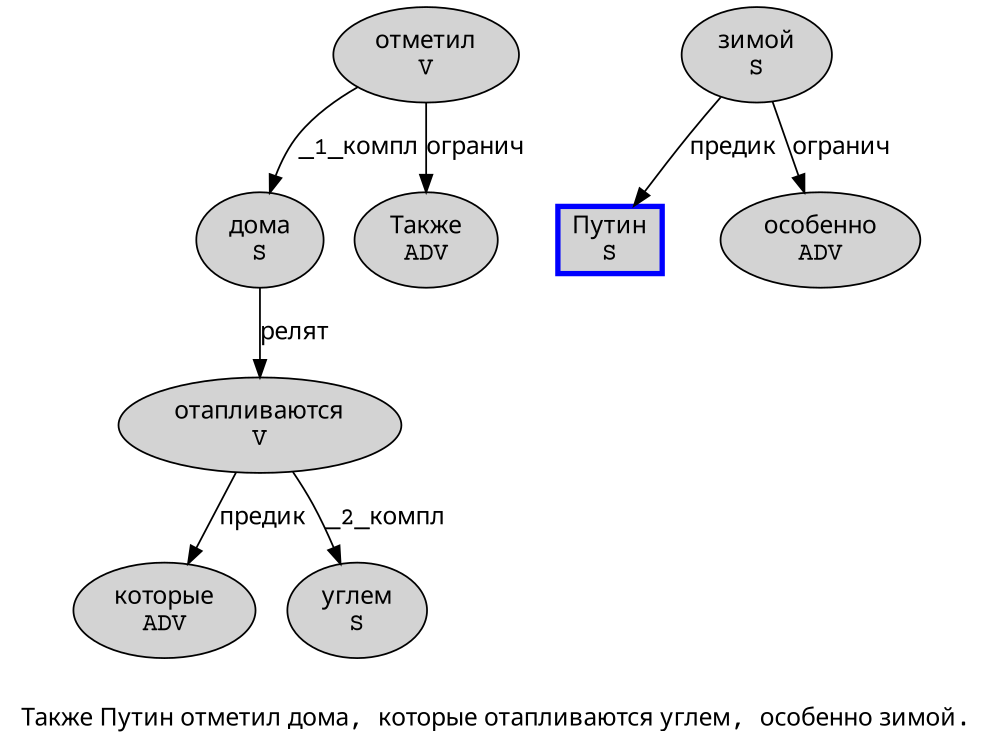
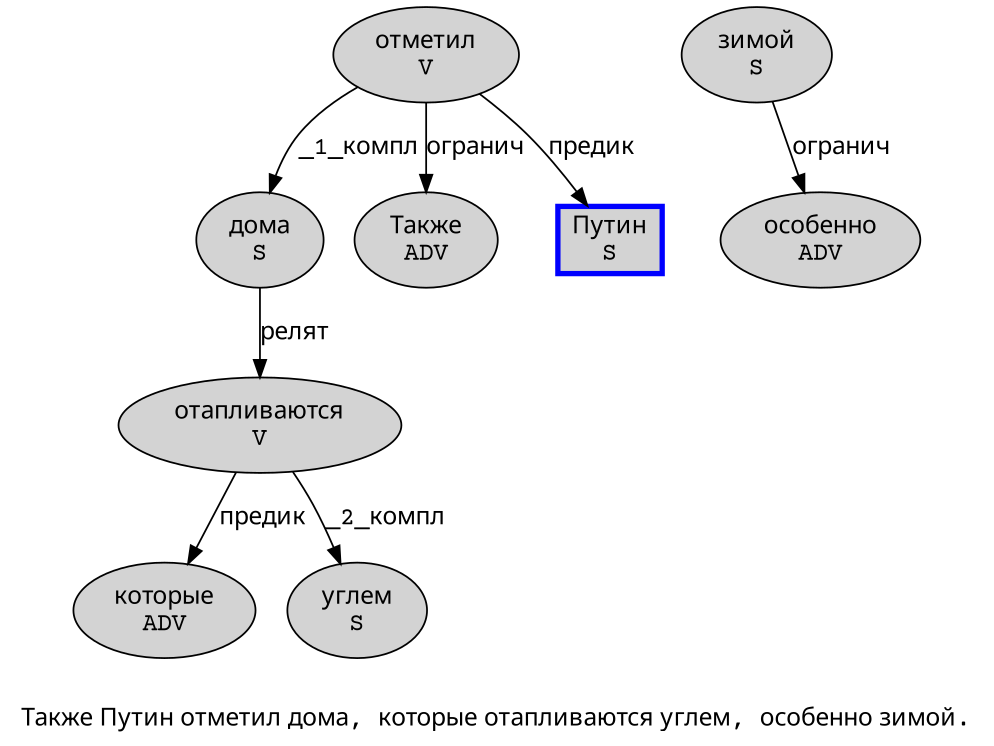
edge "зимой S" -> "Путин S": now "отметил V" -> "Путин S"
